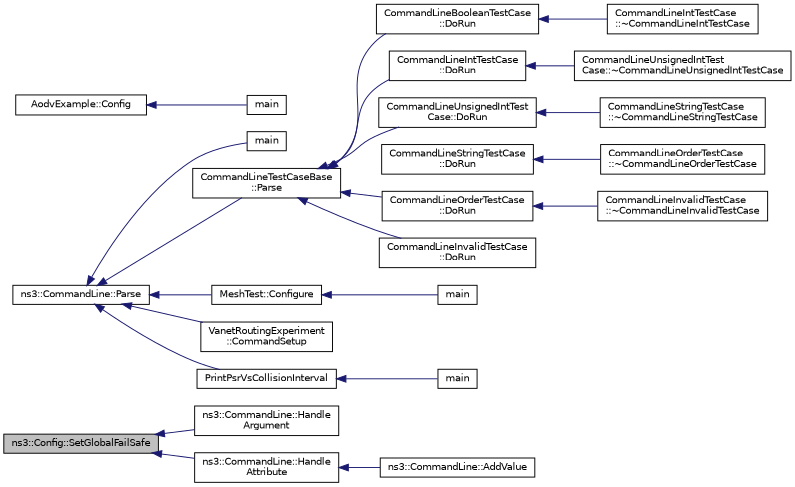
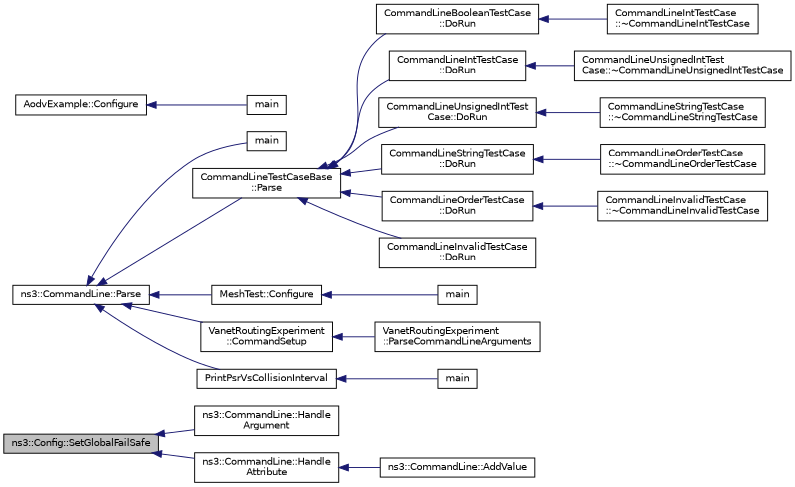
node "AodvExample::Config": label "AodvExample::Config" -> "AodvExample::Configure"
edge "CommandLineStringTestCase ::DoRun" -> "CommandLineTestCaseBase ::Parse": added
node "VanetRoutingExperiment ::ParseCommandLineArguments": added
